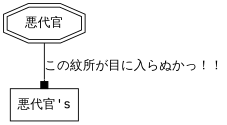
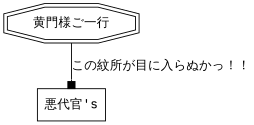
node "悪代官": label "悪代官" -> "黄門様ご一行"
